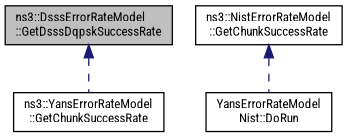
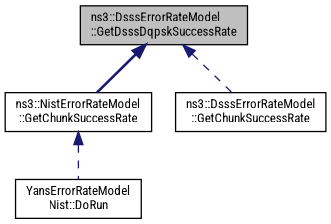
edge "ns3::NistErrorRateModel ::GetChunkSuccessRate" -> "ns3::DsssErrorRateModel ::GetDsssDqpskSuccessRate": added
node "ns3::YansErrorRateModel ::GetChunkSuccessRate": label "ns3::YansErrorRateModel ::GetChunkSuccessRate" -> "ns3::DsssErrorRateModel ::GetChunkSuccessRate"
